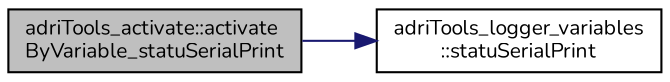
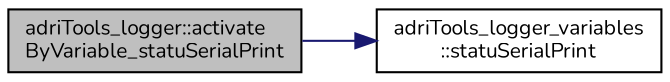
node "adriTools_activate::activate ByVariable_statuSerialPrint": label "adriTools_activate::activate ByVariable_statuSerialPrint" -> "adriTools_logger::activate ByVariable_statuSerialPrint"
